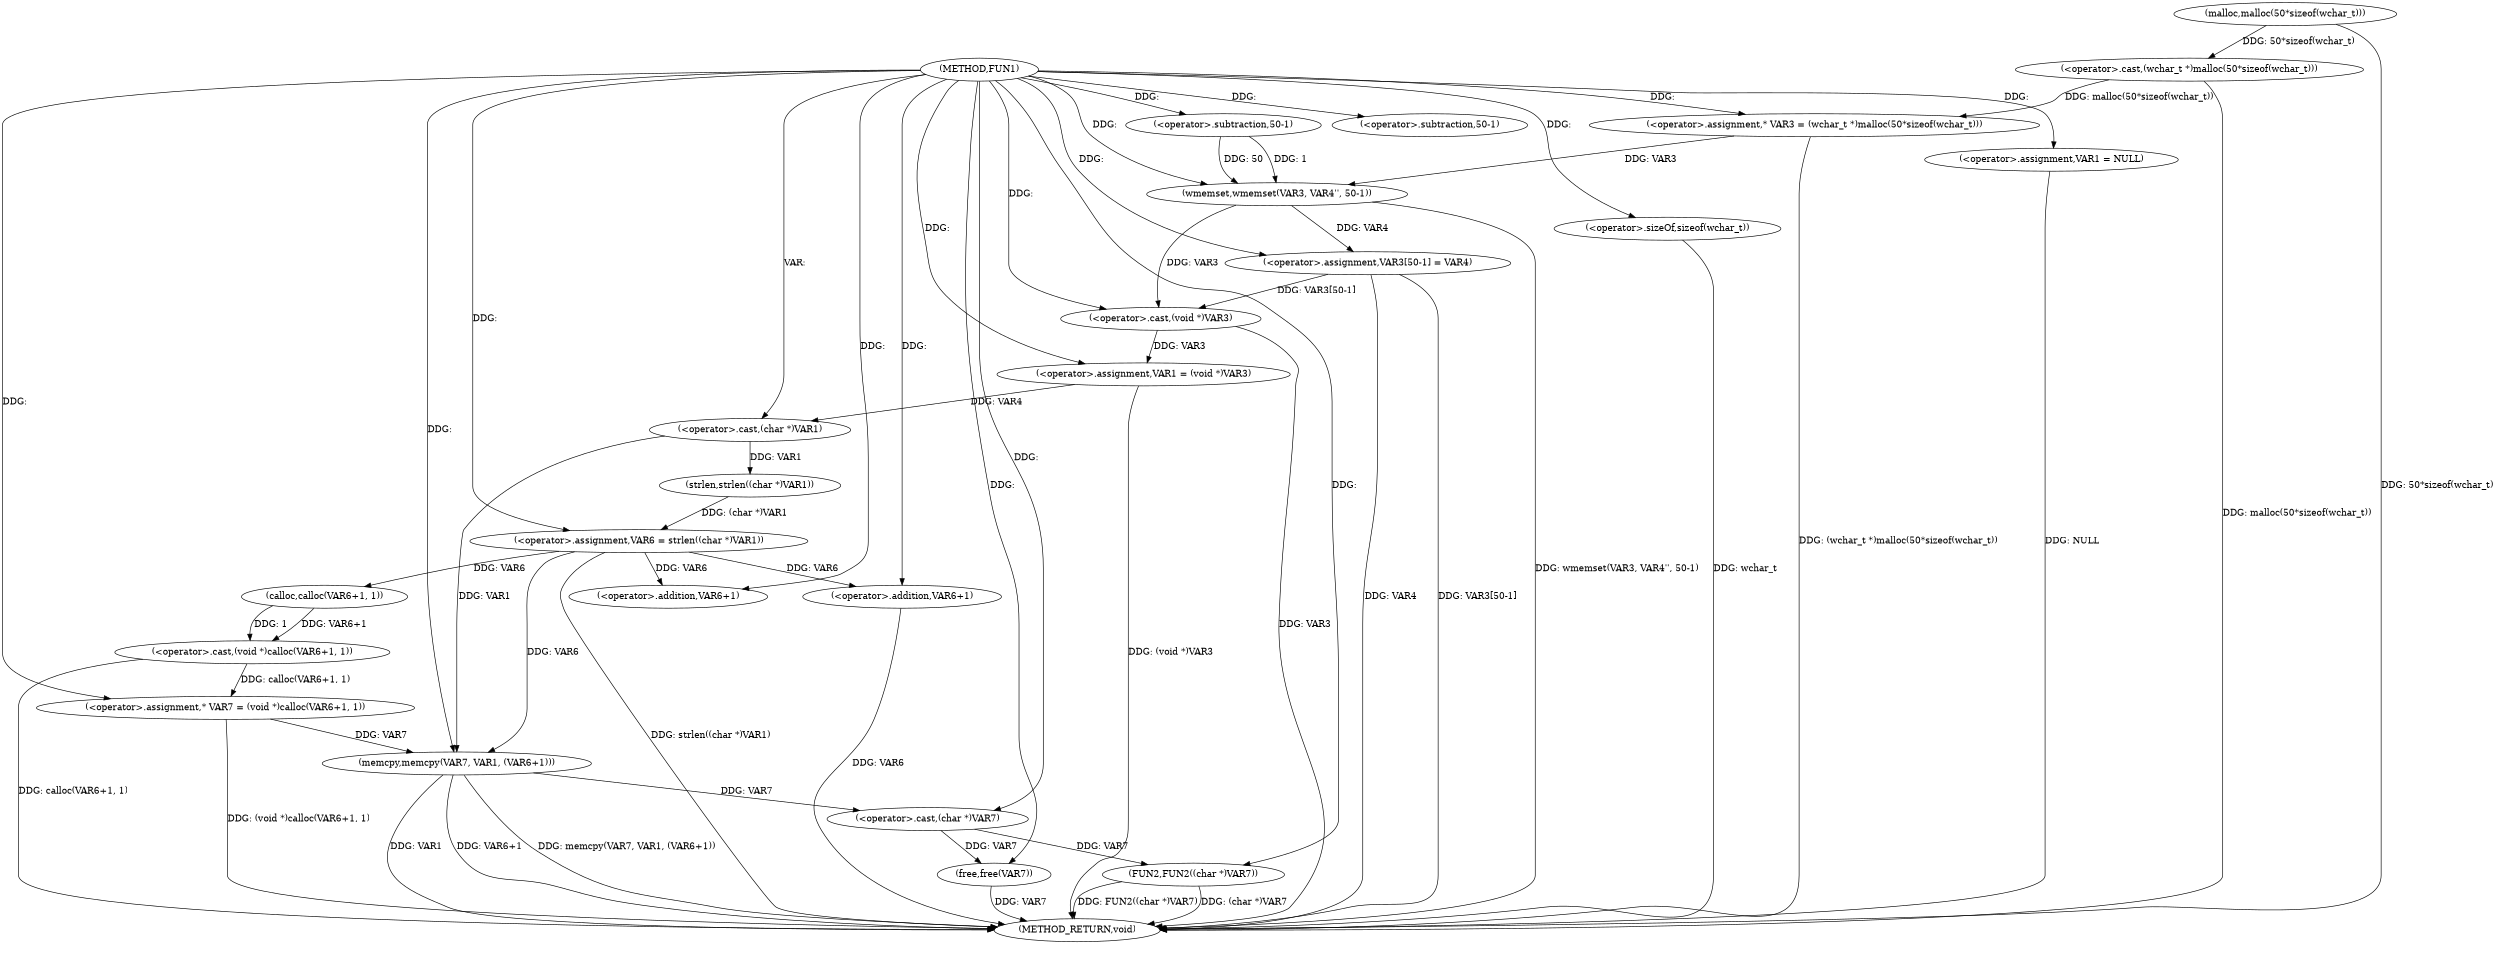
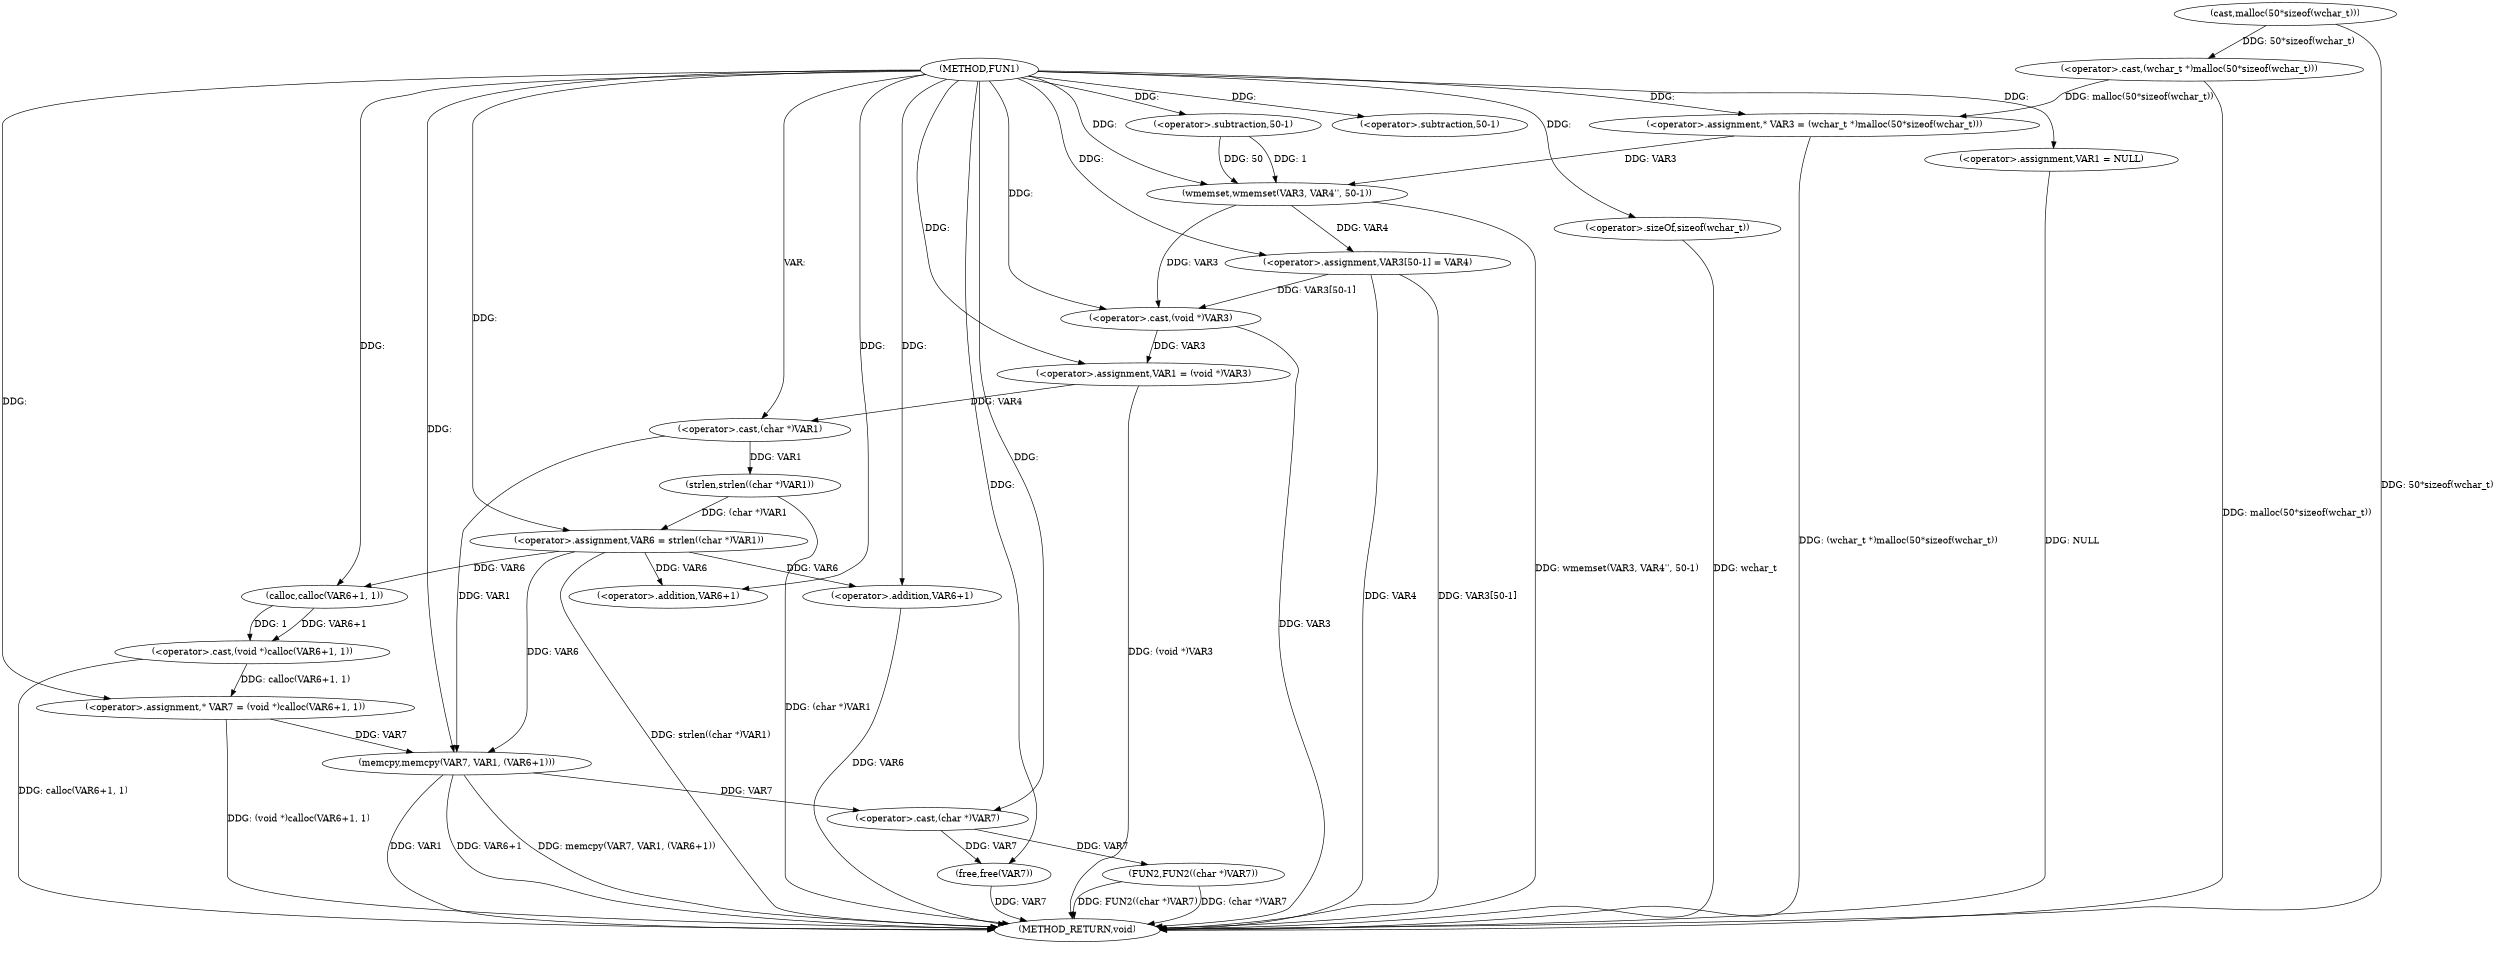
node "(malloc,malloc(50*sizeof(wchar_t)))": label "(malloc,malloc(50*sizeof(wchar_t)))" -> "(cast,malloc(50*sizeof(wchar_t)))"
edge "(METHOD,FUN1)" -> "(FUN2,FUN2((char *)VAR7))": now "(METHOD,FUN1)" -> "(calloc,calloc(VAR6+1, 1))"
edge "(strlen,strlen((char *)VAR1))" -> "(METHOD_RETURN,void)": added, label "DDG: (char *)VAR1"
